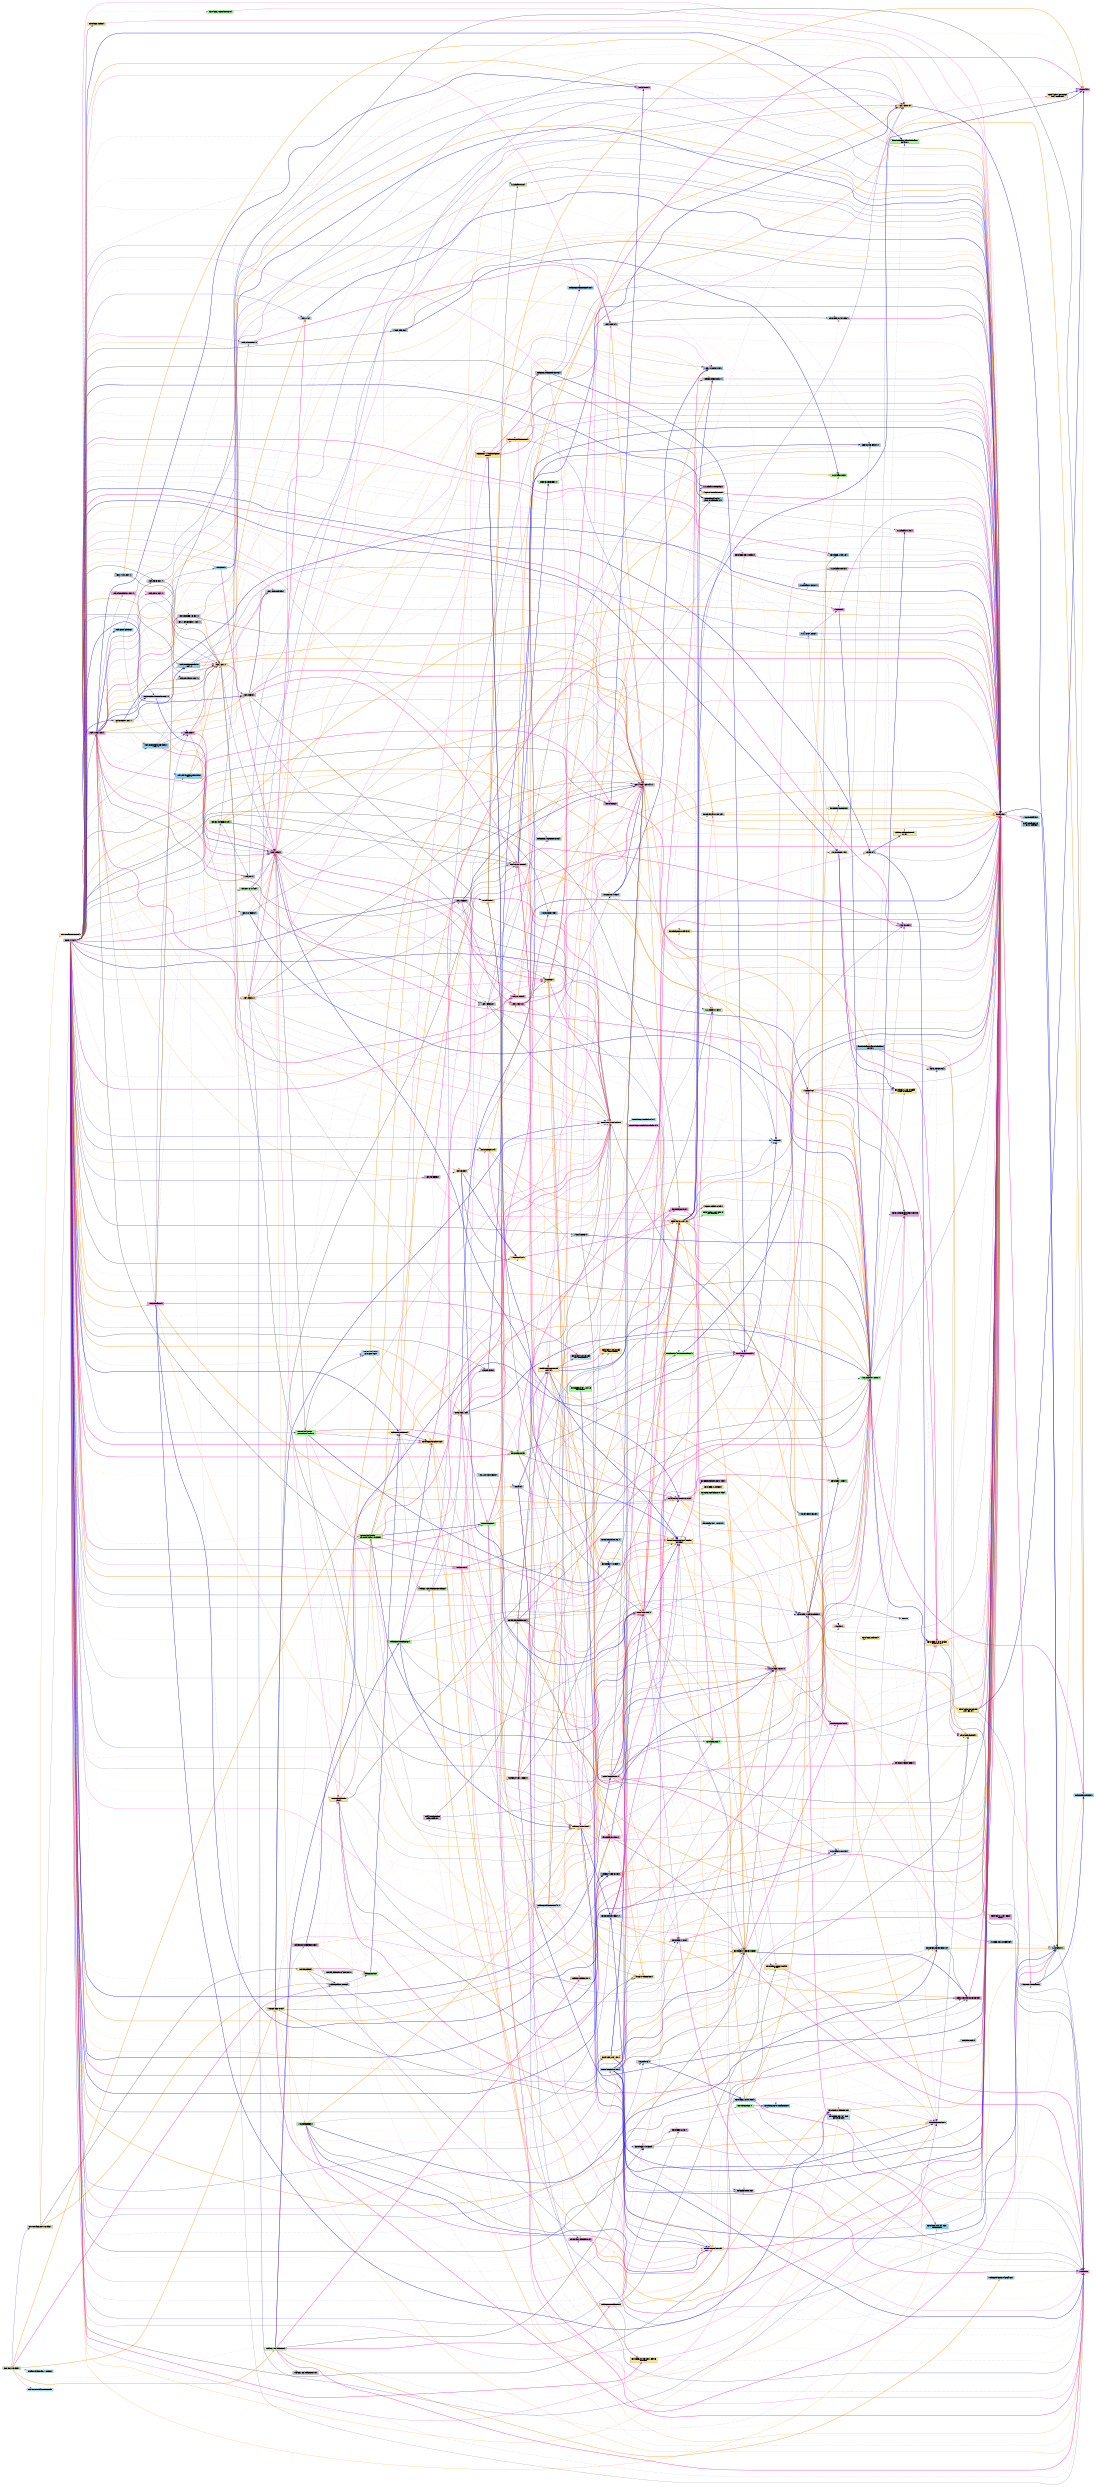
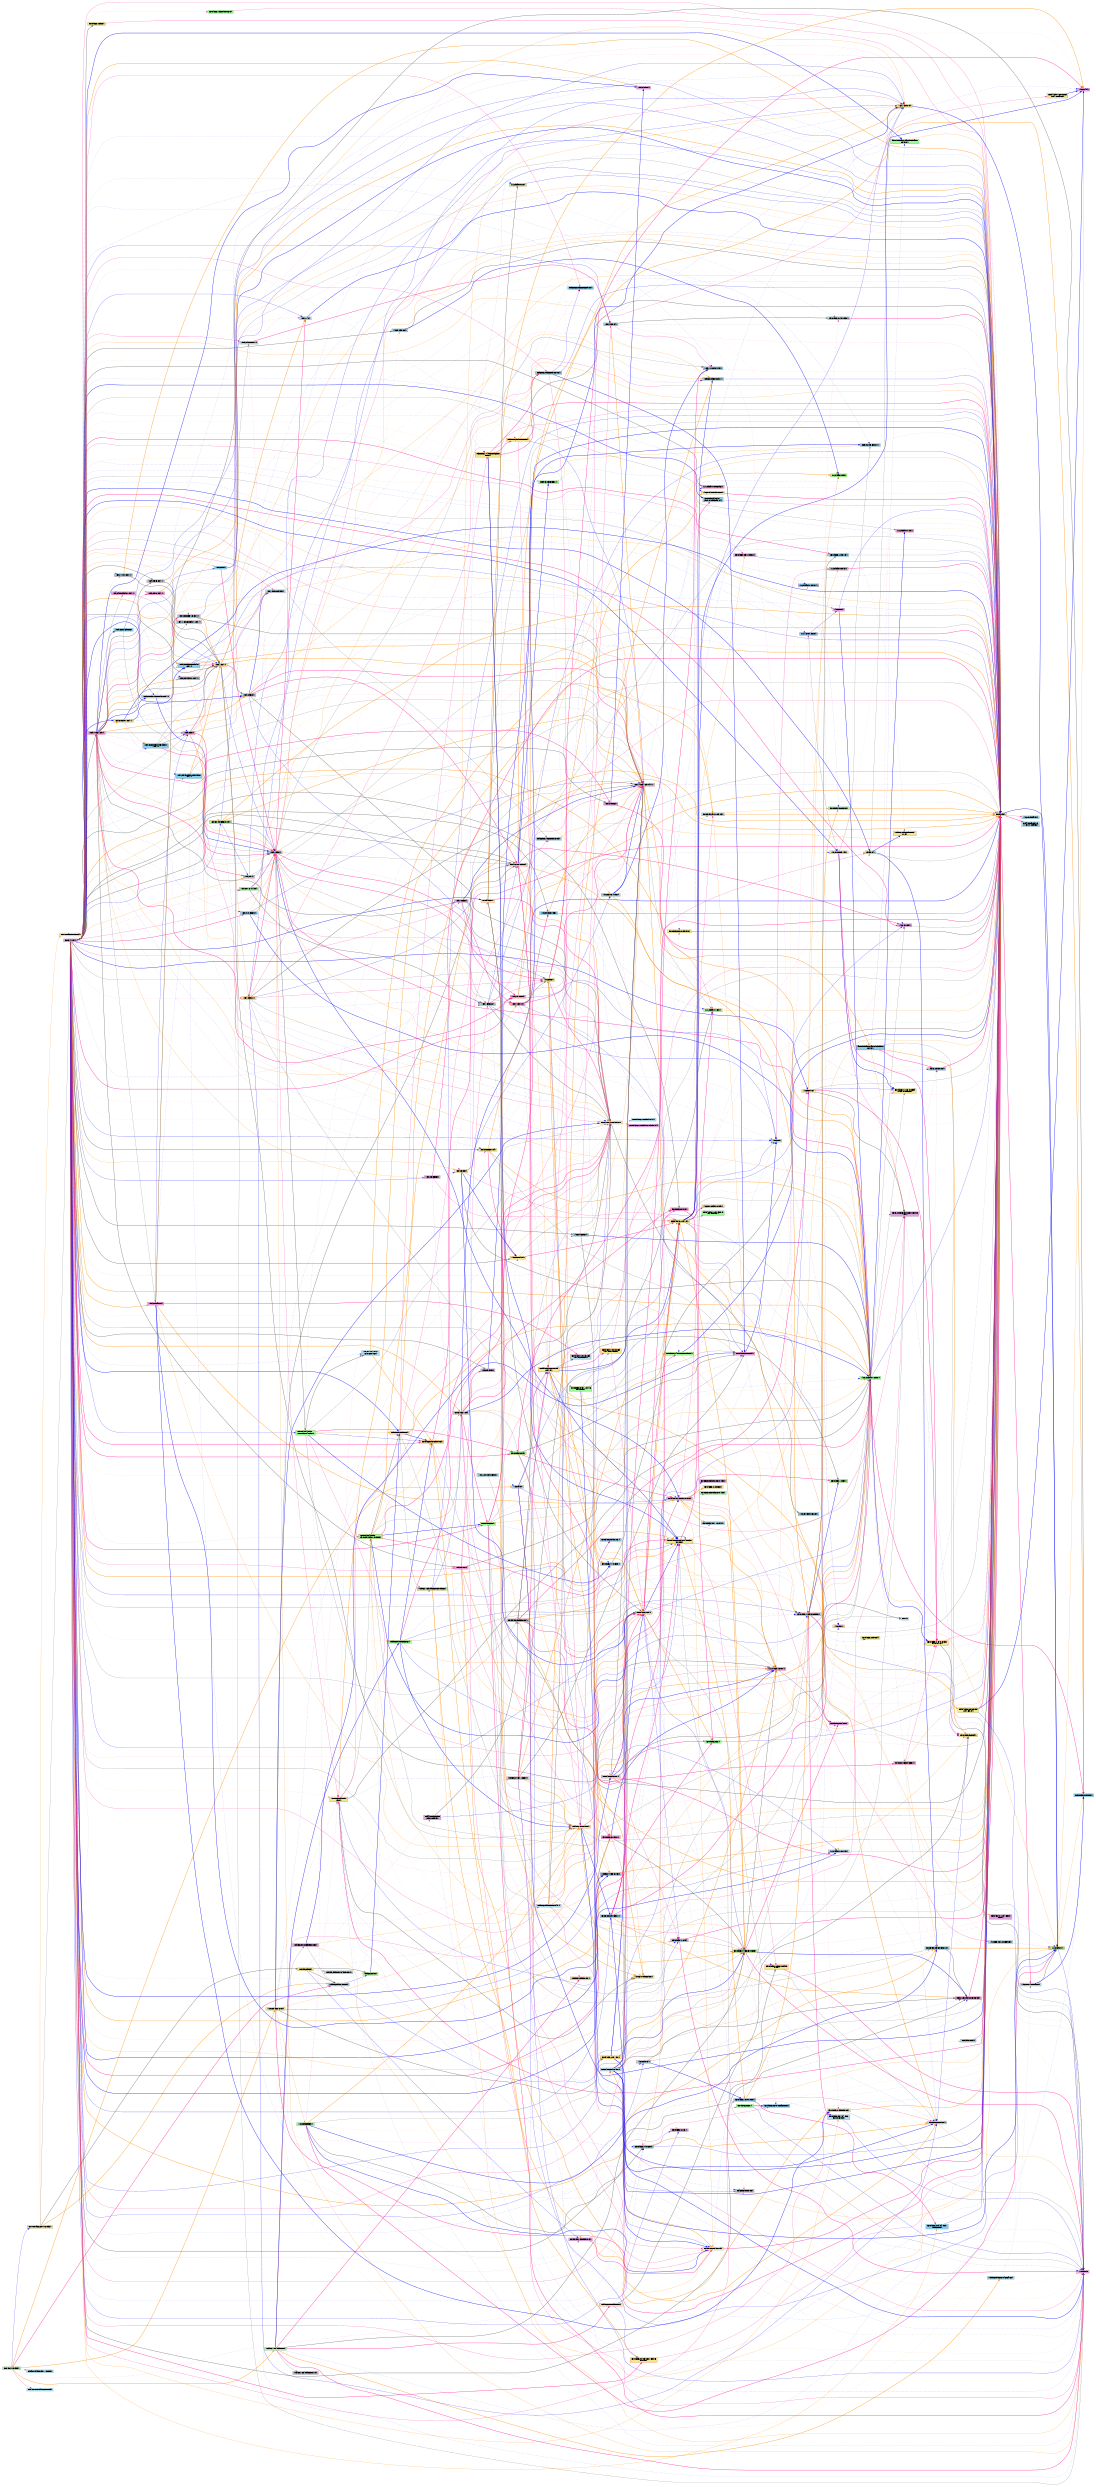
edge "UObject/Object.h" -> "UObject/Script.h": color deeppink -> gray40
